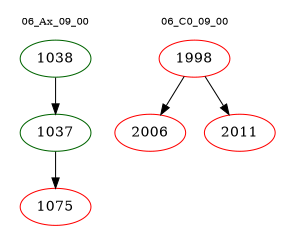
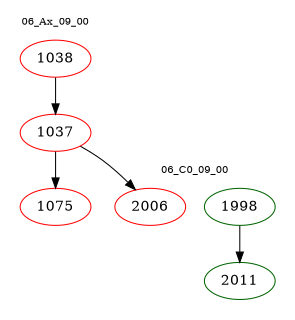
node "1038": color darkgreen -> red
node "1998": color red -> darkgreen
edge "1998" -> "2006": now "1037" -> "2006"
node "1037": color darkgreen -> red
node "2011": color red -> darkgreen
